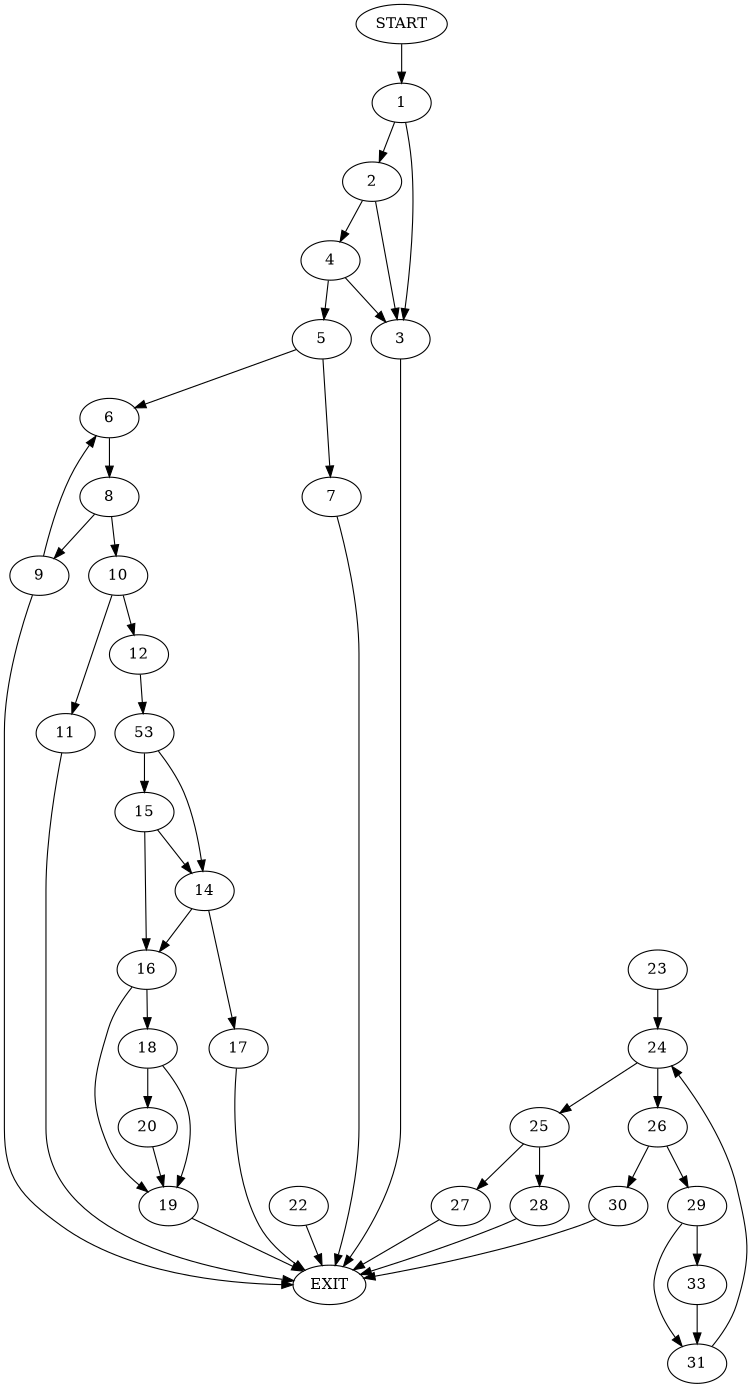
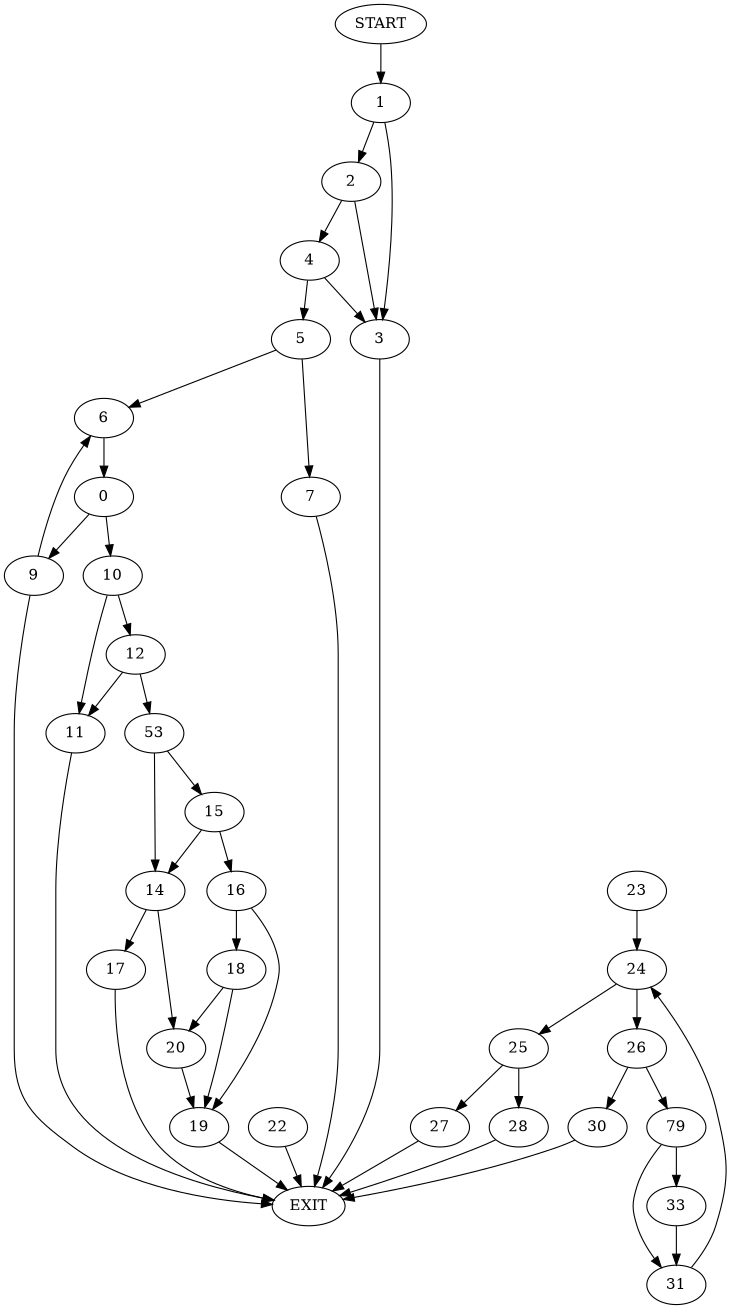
node "8": label "8" -> "0"
edge "12" -> "11": added
edge "14" -> "16": now "14" -> "20"
node "29": label "29" -> "79"
